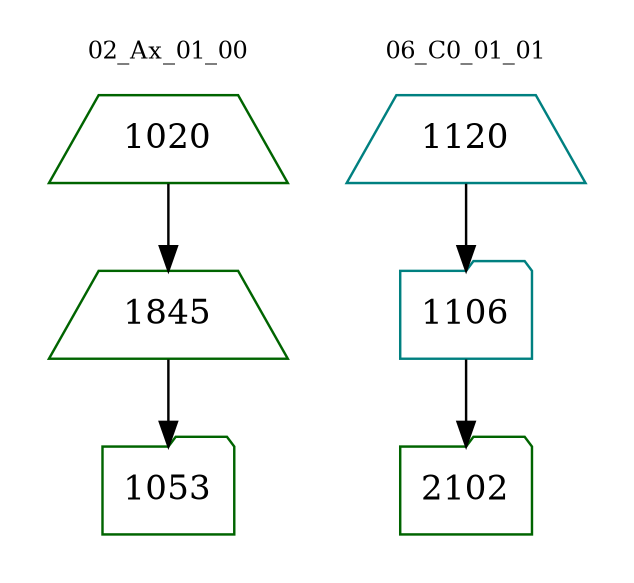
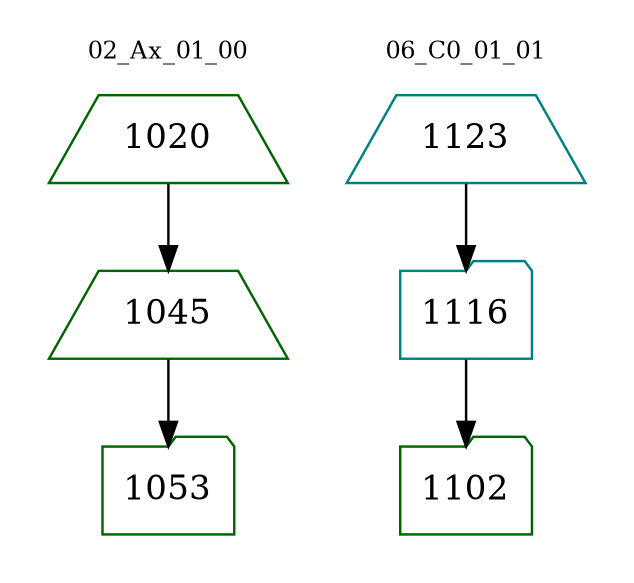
node "1120": label "1120" -> "1123"
node "1845": label "1845" -> "1045"
node "1106": label "1106" -> "1116"
node "2102": label "2102" -> "1102"
